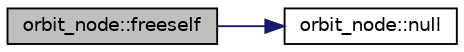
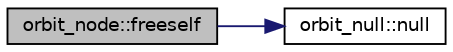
node "orbit_node::null": label "orbit_node::null" -> "orbit_null::null"
